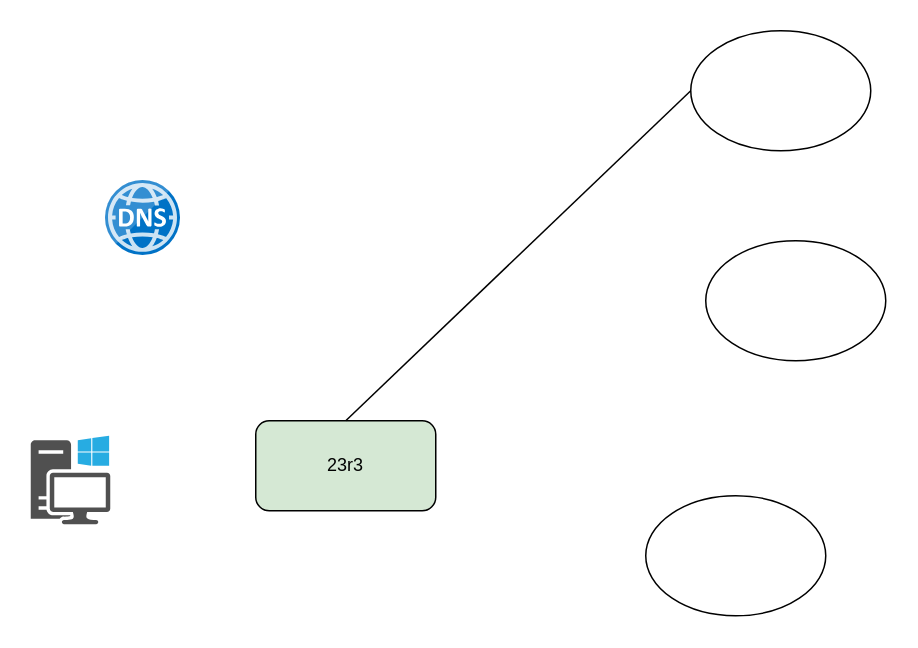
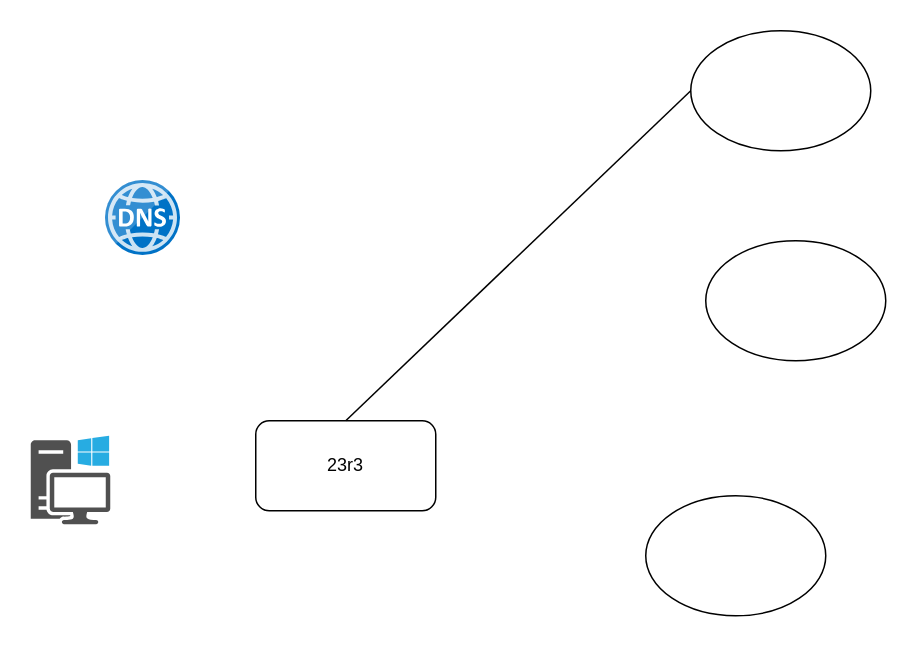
node "23r3": fillcolor #d5e8d4 -> #ffffff
